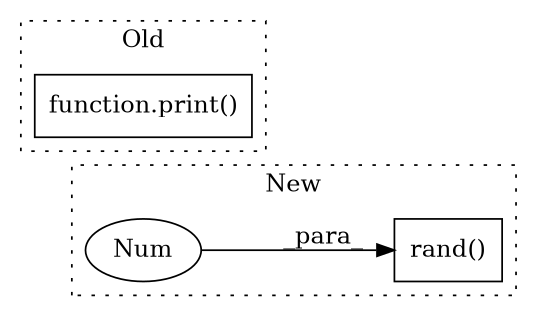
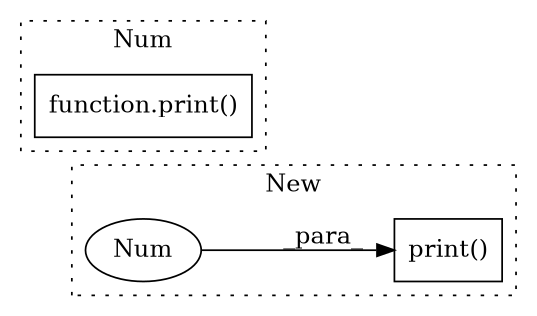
cluster "Old": label "Old" -> "Num"
node "rand()": label "rand()" -> "print()"
